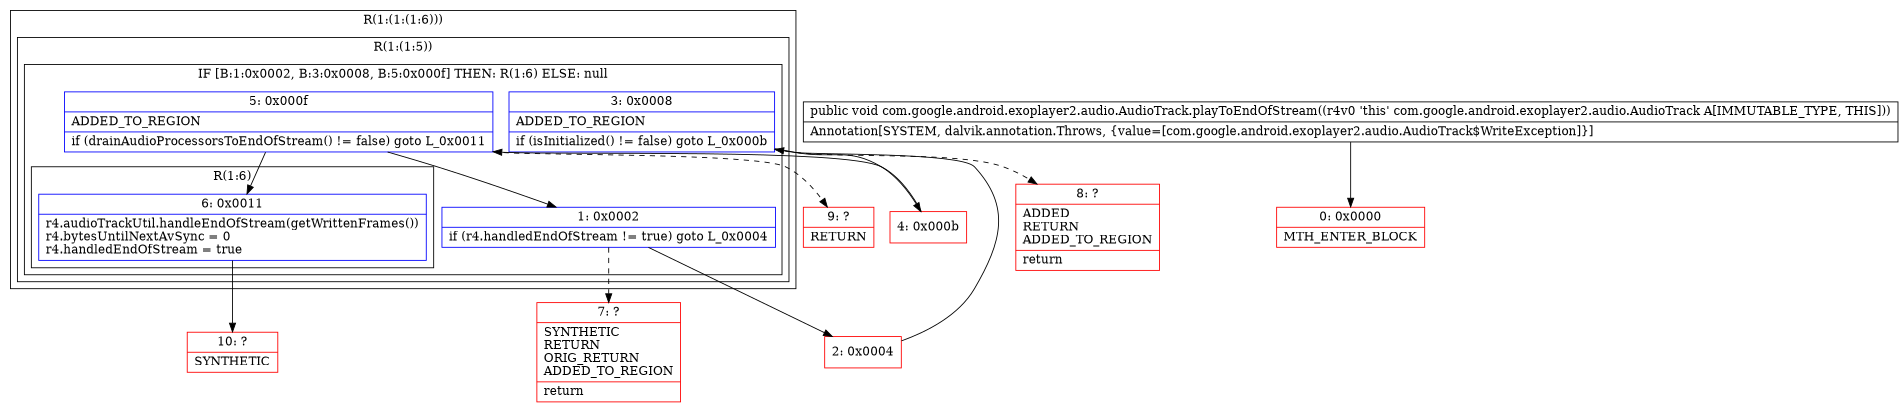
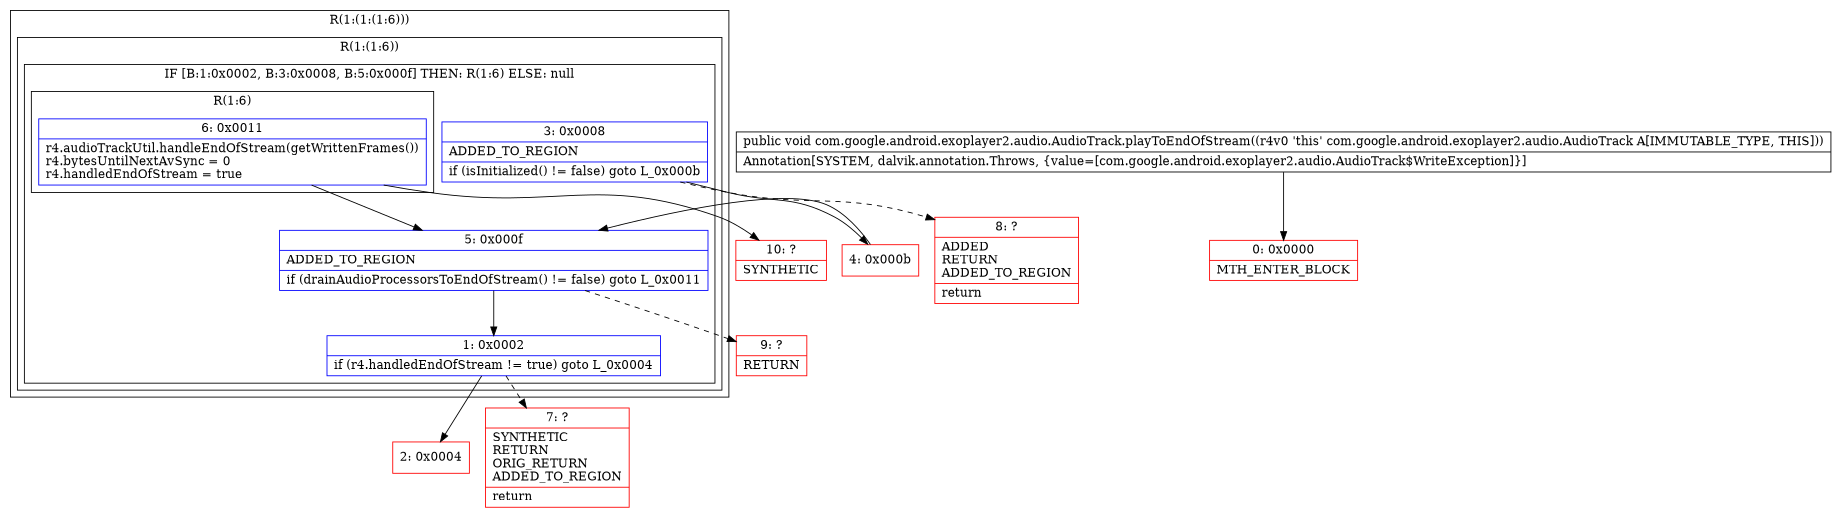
cluster "R(1:(1:5))": label "R(1:(1:5))" -> "R(1:(1:6))"
edge "5: 0x000f" -> "6: 0x0011": reversed
edge "2: 0x0004" -> "3: 0x0008": removed
